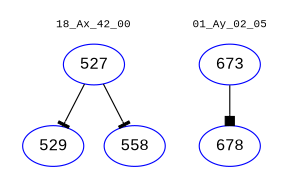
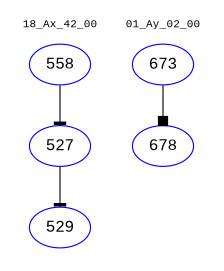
cluster "01_Ay_02_05": label "01_Ay_02_05" -> "01_Ay_02_00"
edge "527" -> "558": reversed
